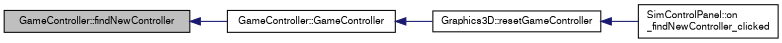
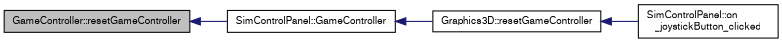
node "GameController::findNewController": label "GameController::findNewController" -> "GameController::resetGameController"
node "GameController::GameController": label "GameController::GameController" -> "SimControlPanel::GameController"
node "SimControlPanel::on _findNewController_clicked": label "SimControlPanel::on _findNewController_clicked" -> "SimControlPanel::on _joystickButton_clicked"
